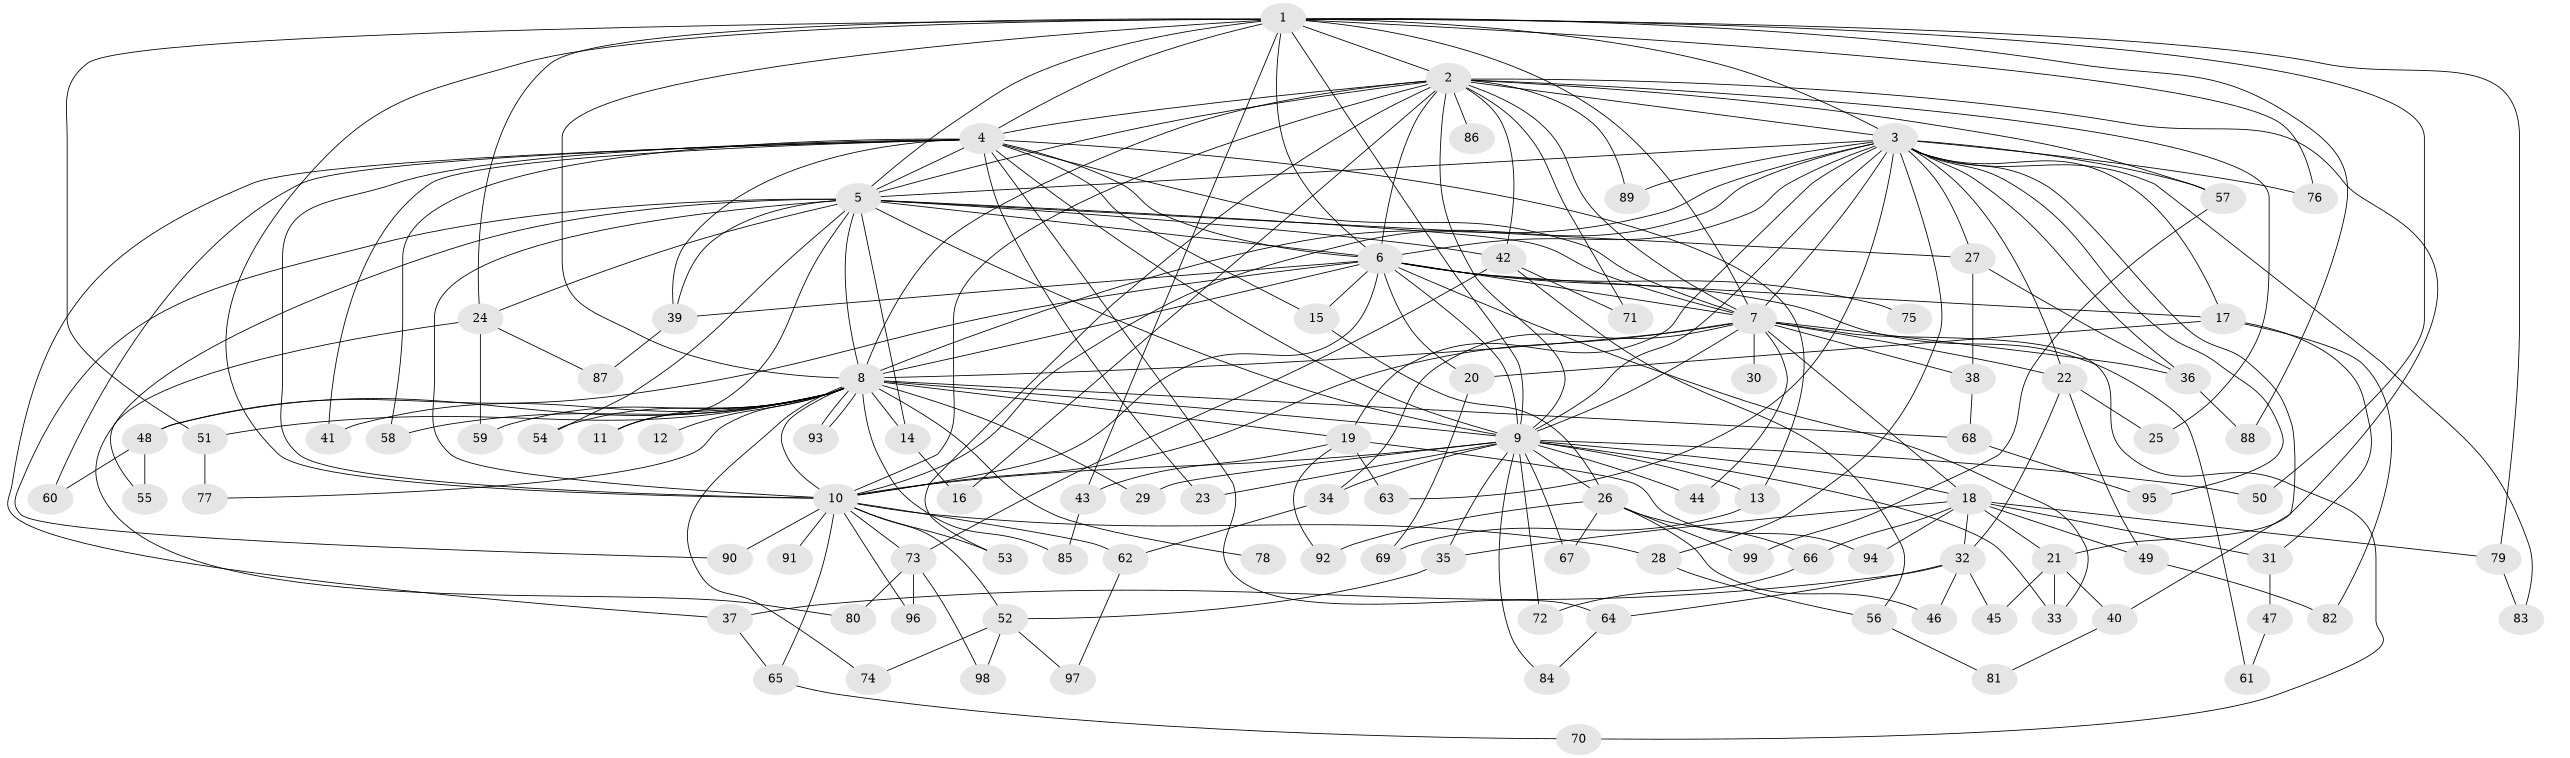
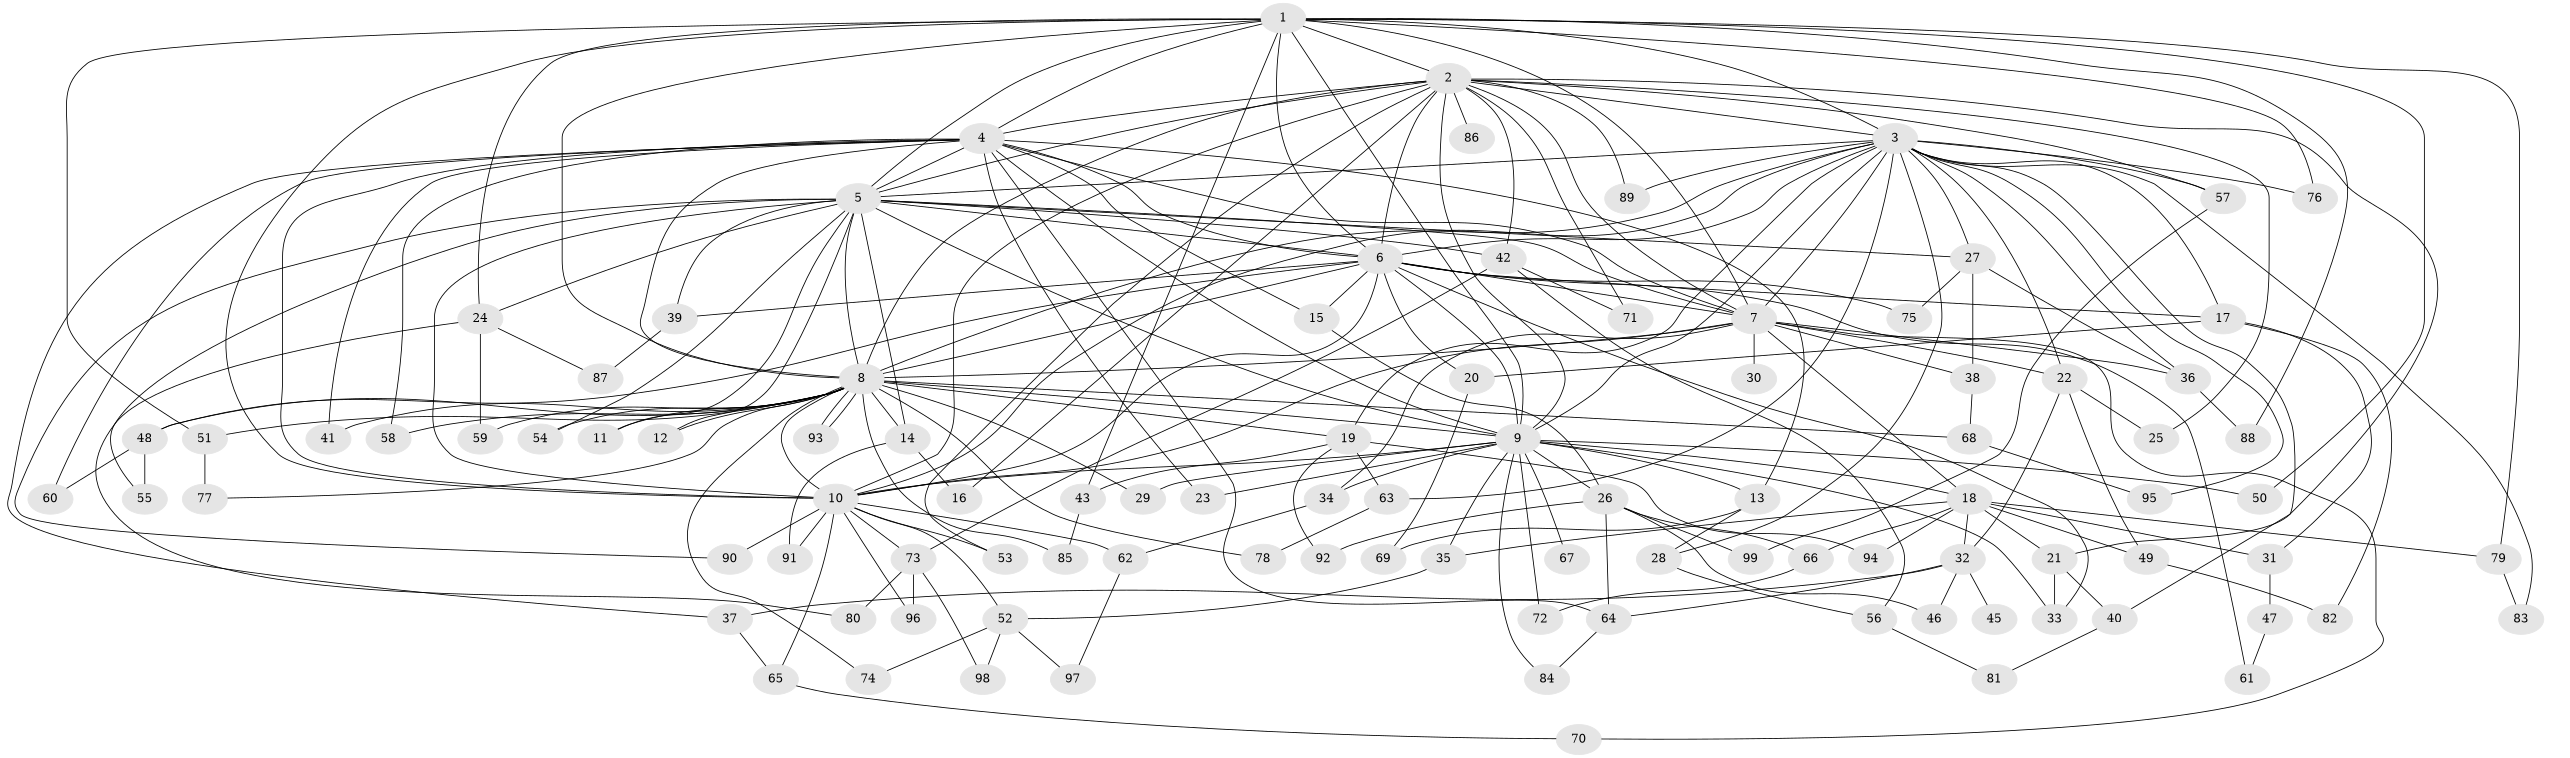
edge "4" -- "39": now "4" -- "8"
edge "27" -- "75": added
edge "5" -- "12": added
edge "7" -- "9": removed
edge "14" -- "91": added
node "44": removed
edge "26" -- "67": now "26" -- "64"
edge "10" -- "28": now "13" -- "28"
edge "63" -- "78": added
edge "21" -- "45": removed
